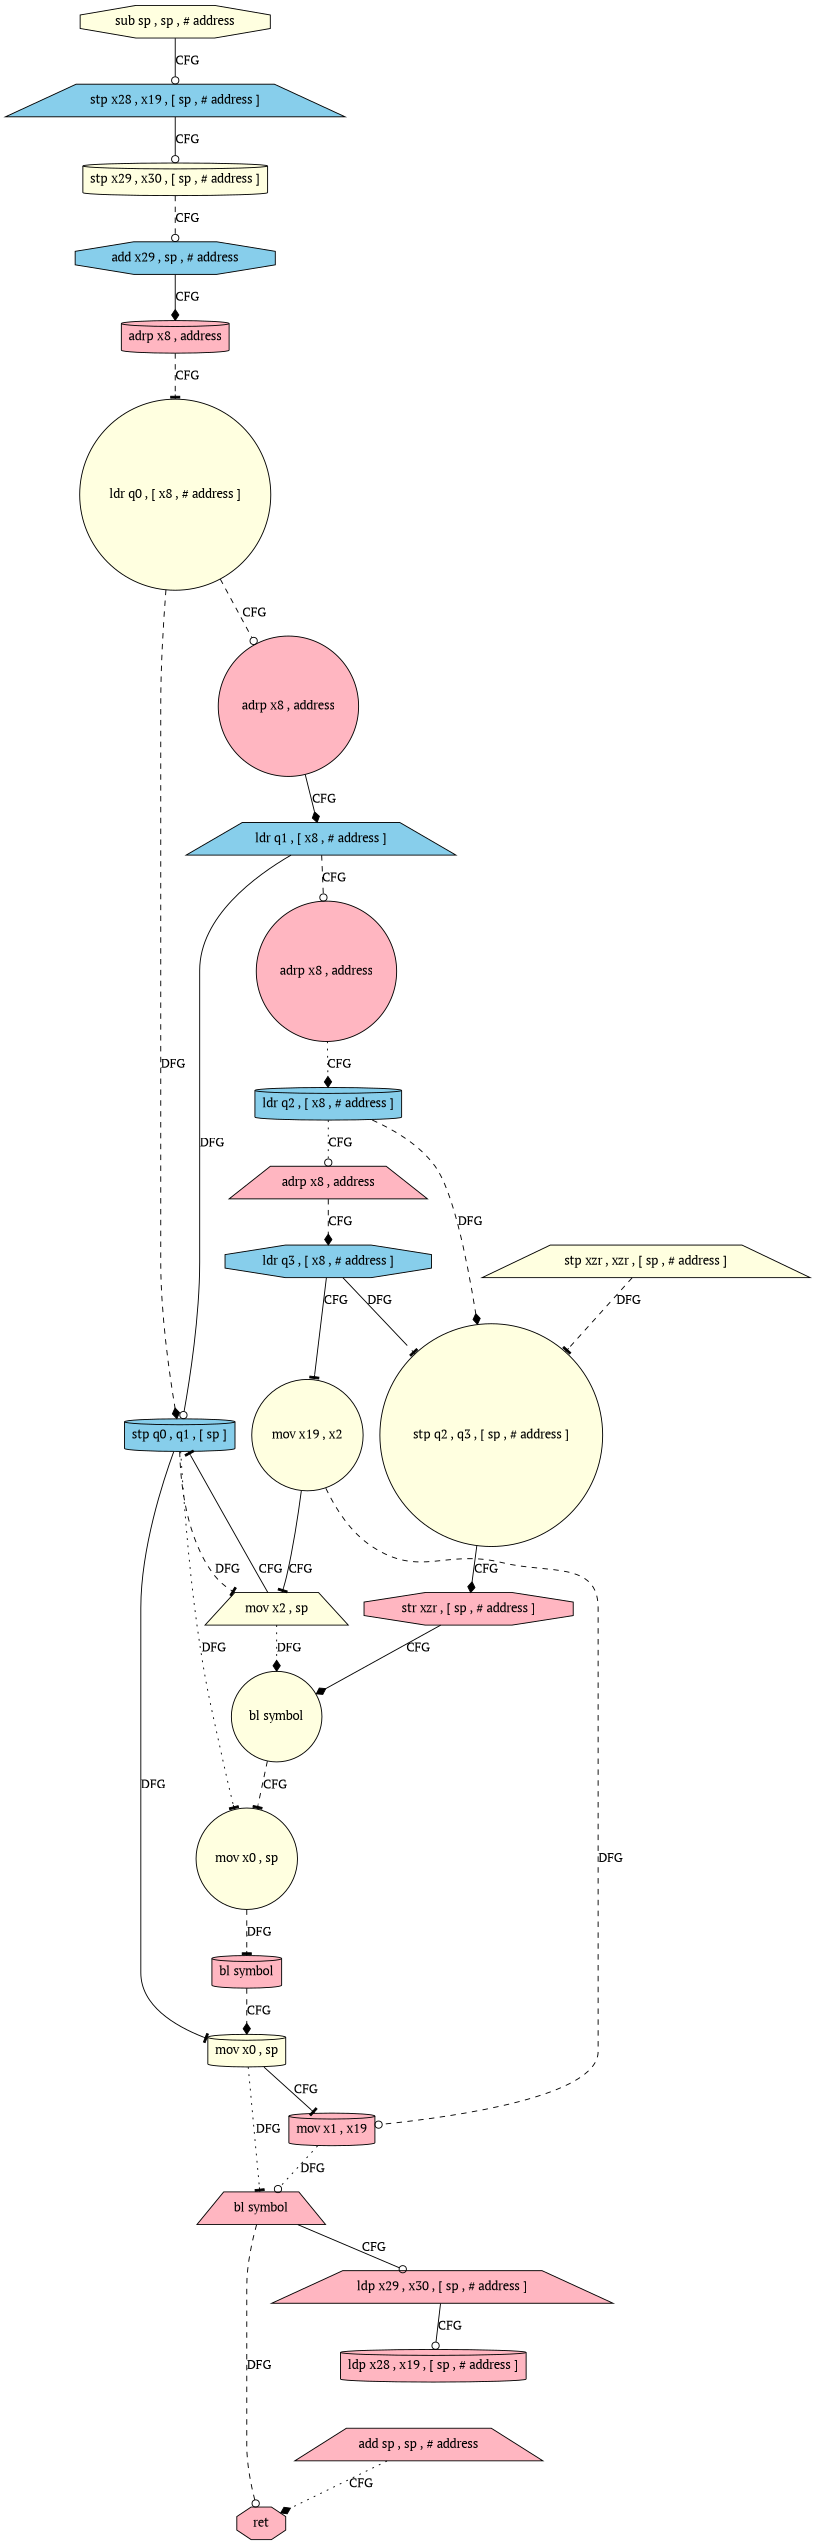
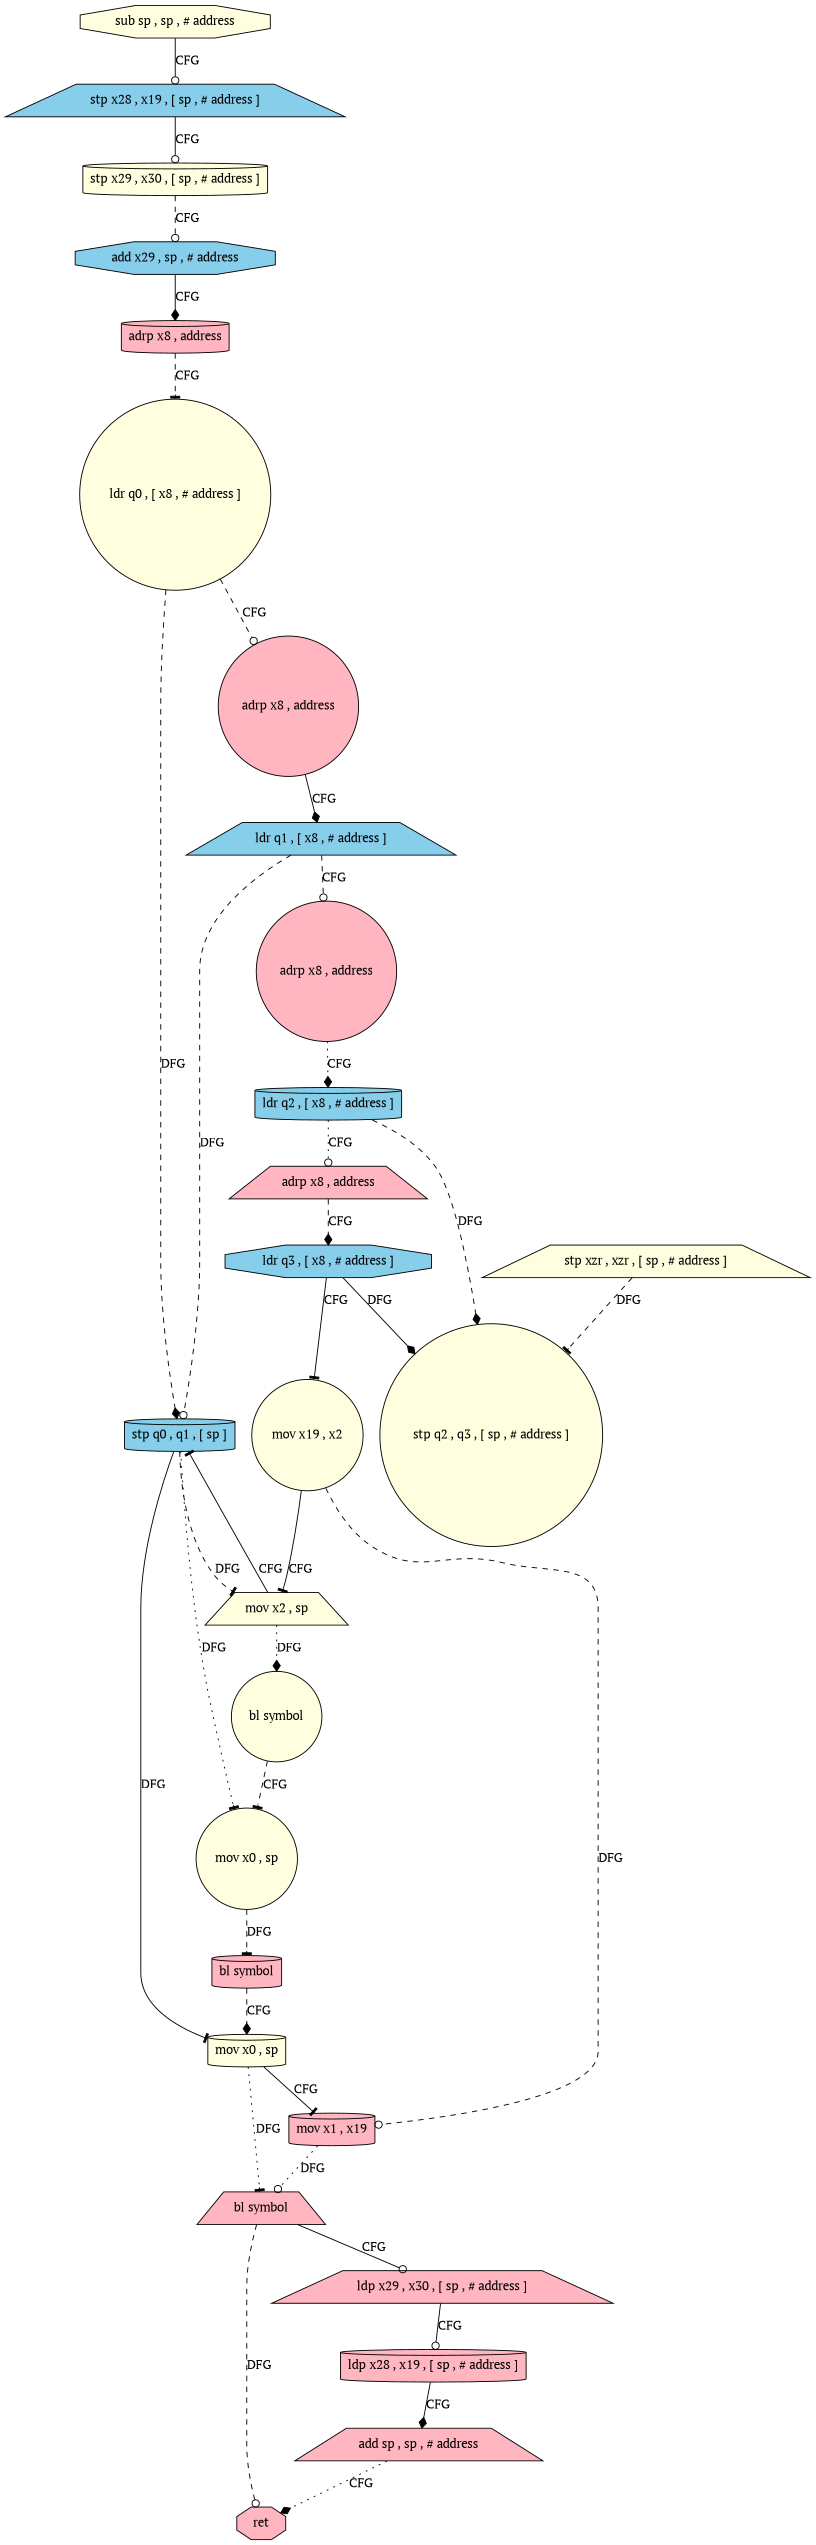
edge "ldr q1 , [ x8 , # address ]" -> "stp q0 , q1 , [ sp ]": style solid -> dashed
edge "ldr q3 , [ x8 , # address ]" -> "stp q2 , q3 , [ sp , # address ]": arrowhead tee -> diamond
node "str xzr , [ sp , # address ]": removed
edge "ldp x28 , x19 , [ sp , # address ]" -> "add sp , sp , # address": added, label "CFG"
